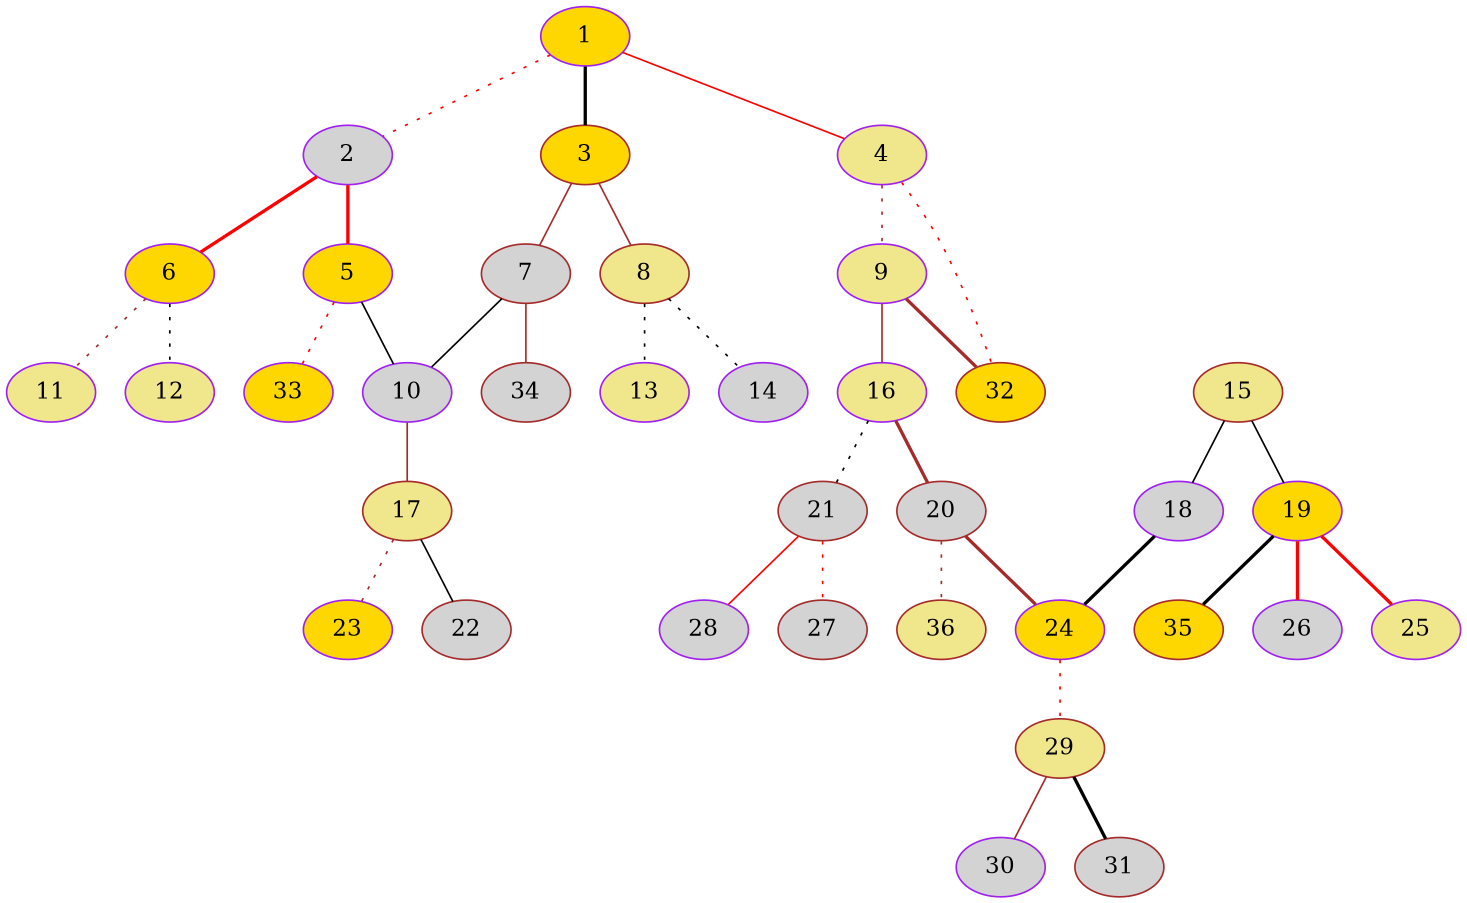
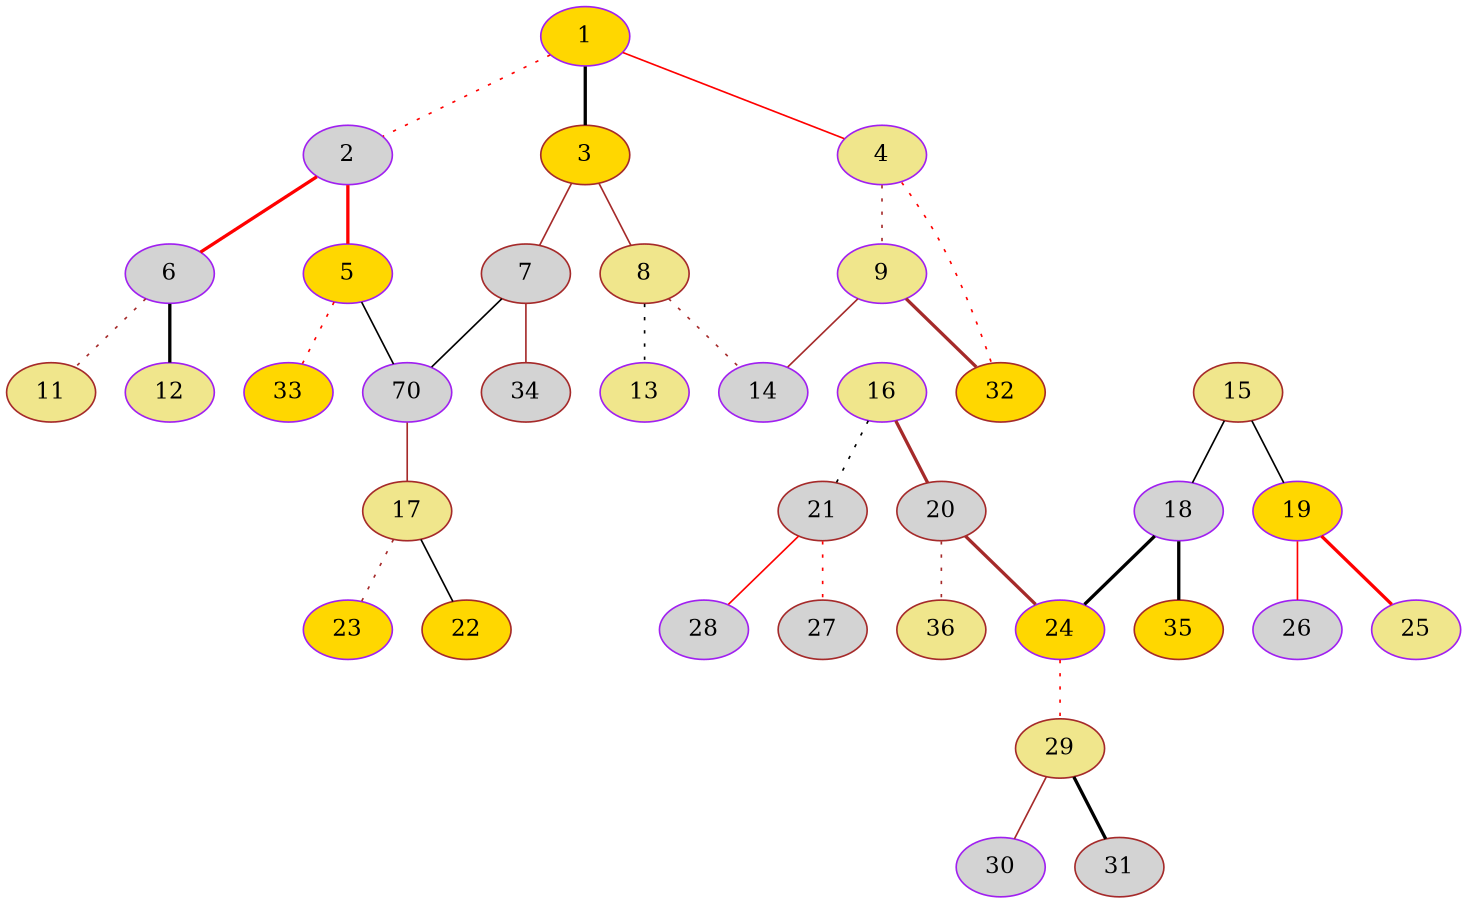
node "6": fillcolor gold -> lightgrey
edge "6" -- "12": style dotted -> bold
edge "8" -- "14": color black -> brown
edge "9" -- "16": now "9" -- "14"
node "11": color purple -> brown
node "10": label "10" -> "70"
edge "19" -- "35": now "18" -- "35"
edge "19" -- "26": style bold -> solid
node "22": fillcolor lightgrey -> gold
